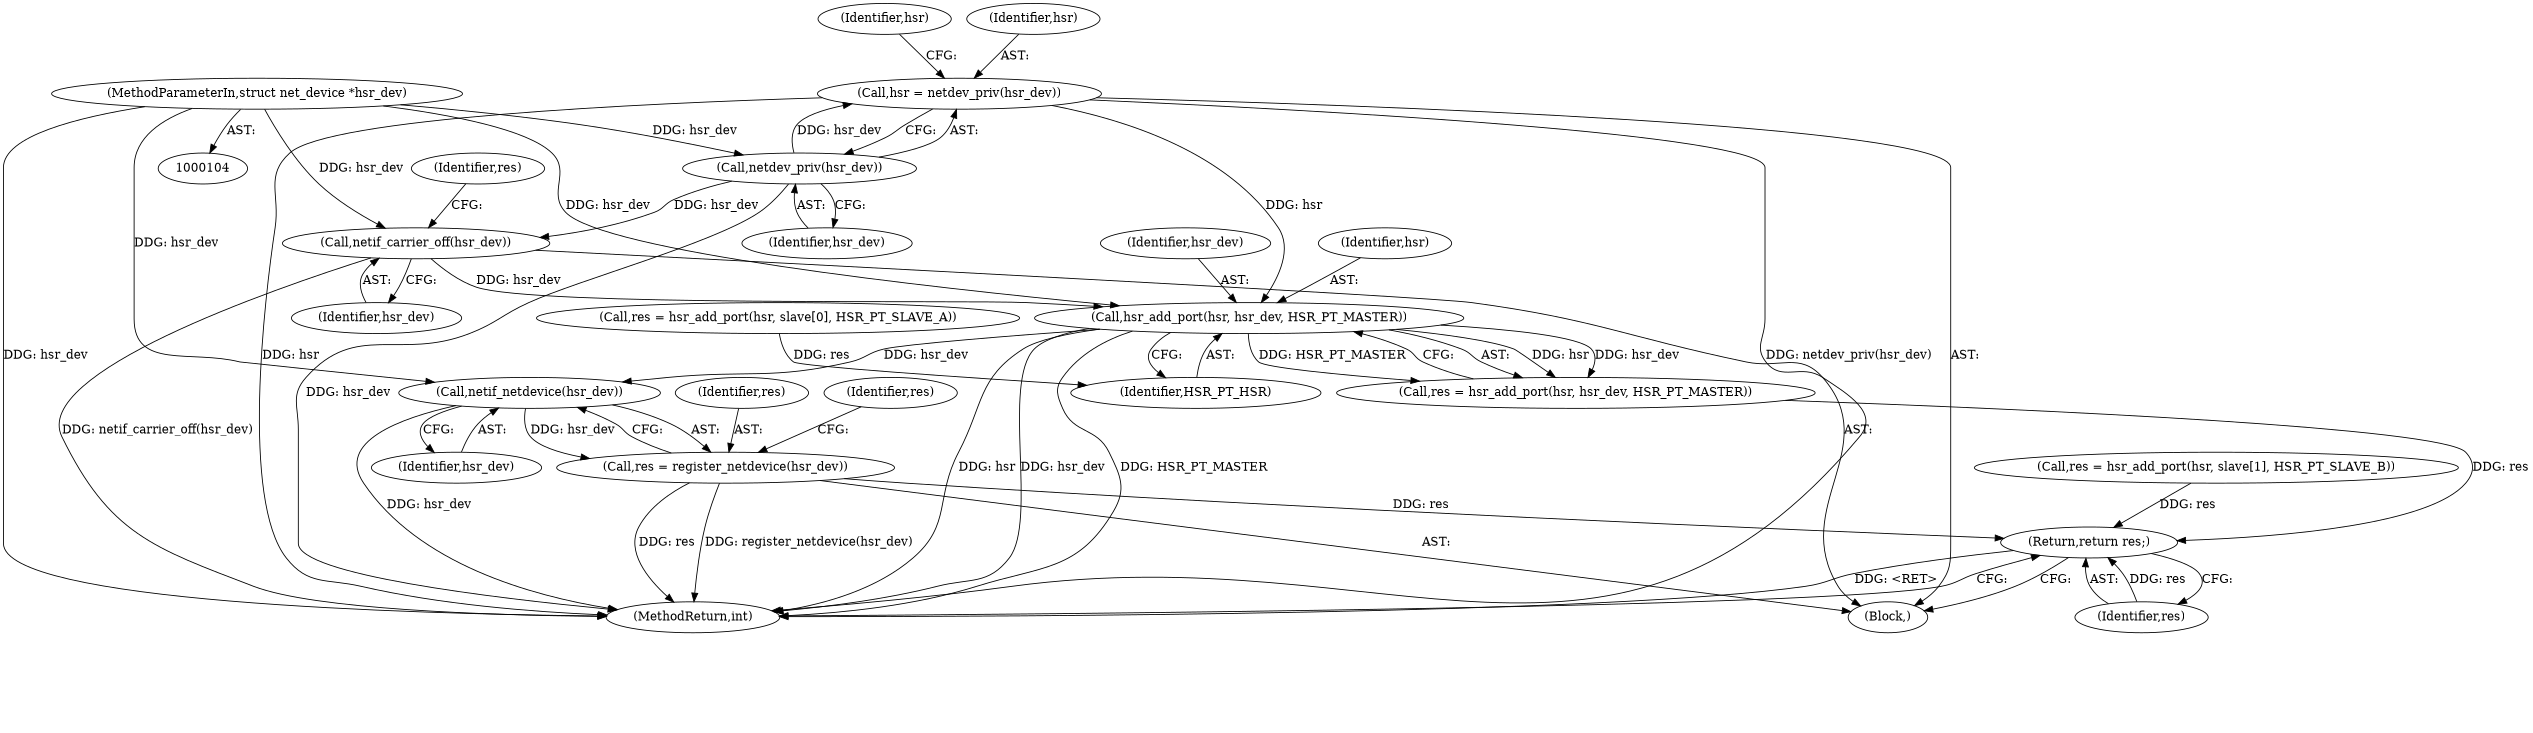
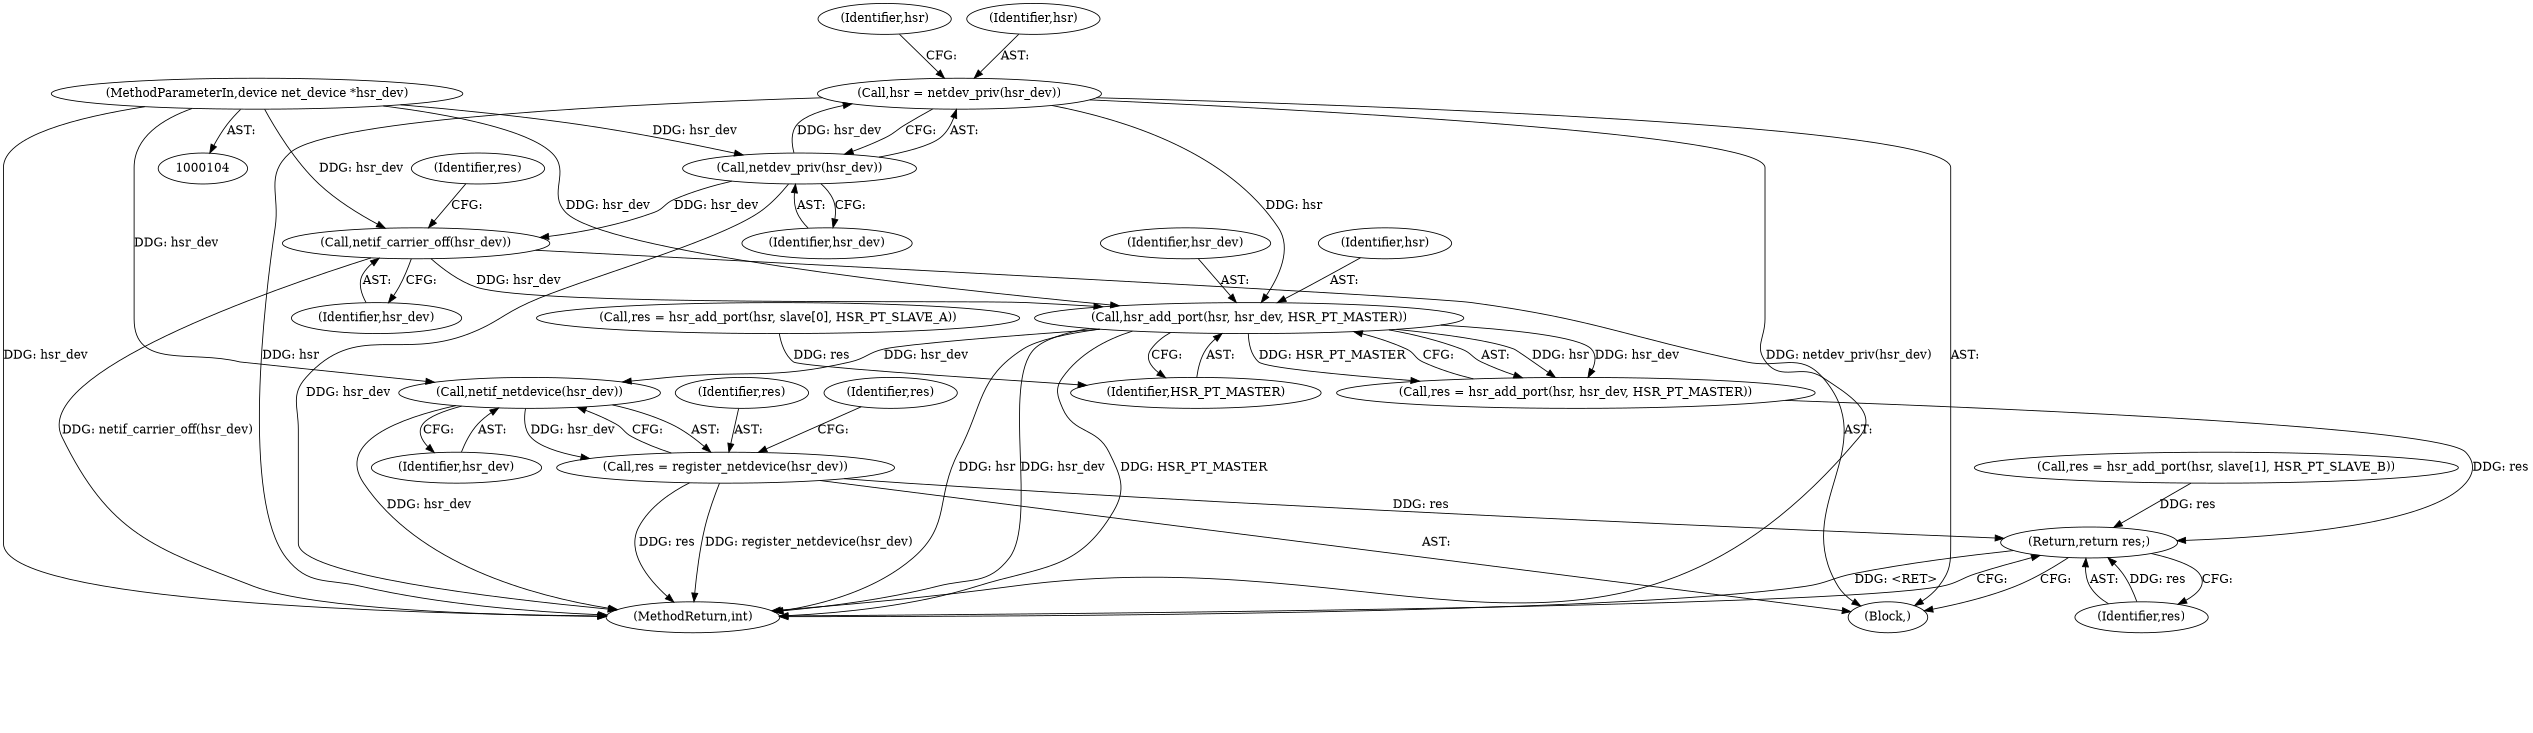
node "(MethodParameterIn,struct net_device *hsr_dev)": label "(MethodParameterIn,struct net_device *hsr_dev)" -> "(MethodParameterIn,device net_device *hsr_dev)"
node "(Identifier,HSR_PT_HSR)": label "(Identifier,HSR_PT_HSR)" -> "(Identifier,HSR_PT_MASTER)"
